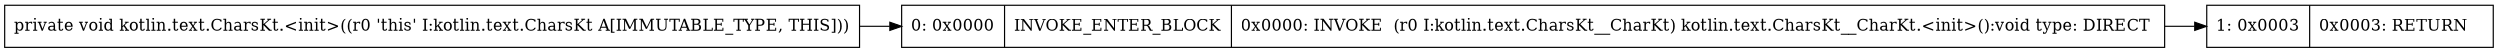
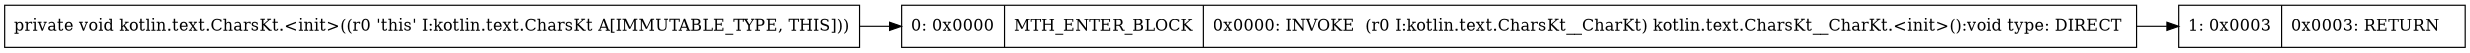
node "0: 0x0000": text "INVOKE_ENTER_BLOCK" -> "MTH_ENTER_BLOCK"
